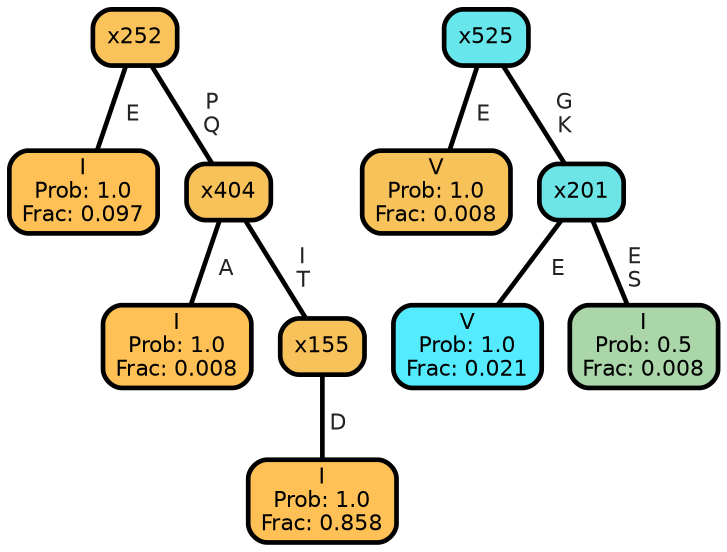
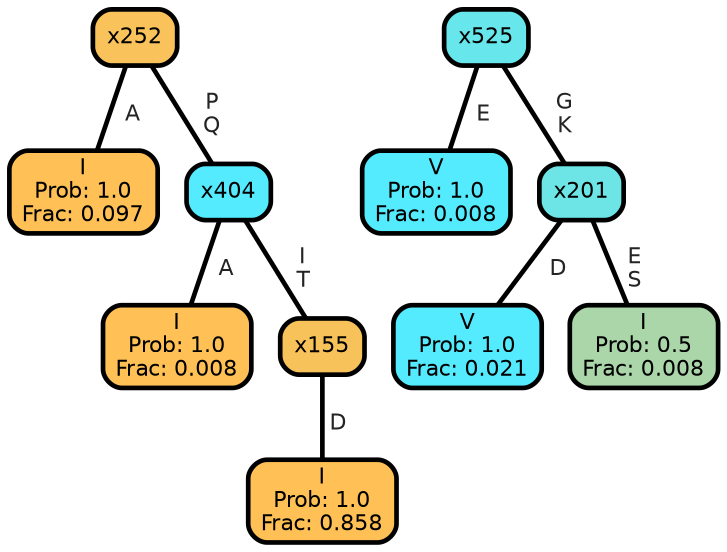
edge "x252" -- "I Prob: 1.0 Frac: 0.097": label " E" -> " A"
node "x404": fillcolor #f8c25b -> #55ebff
node "V Prob: 1.0 Frac: 0.008": fillcolor #f8c25b -> #55ebff
edge "x201" -- "V Prob: 1.0 Frac: 0.021": label " E" -> " D"
